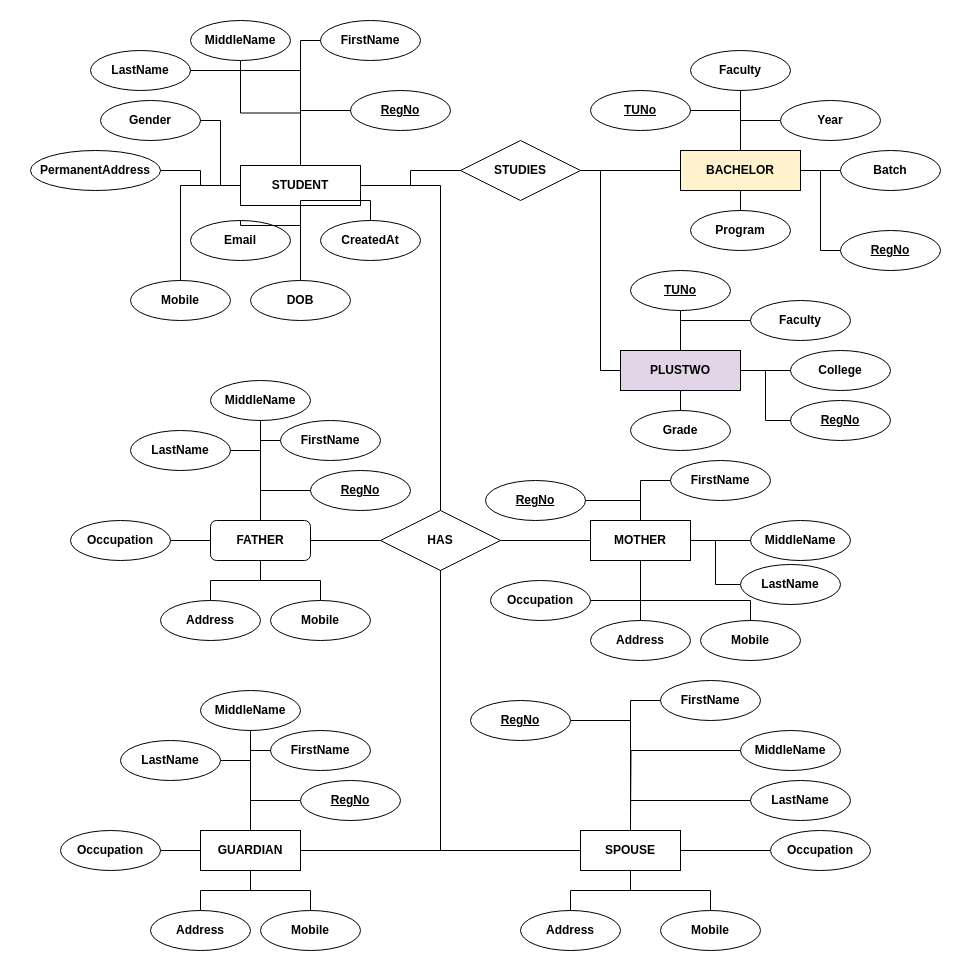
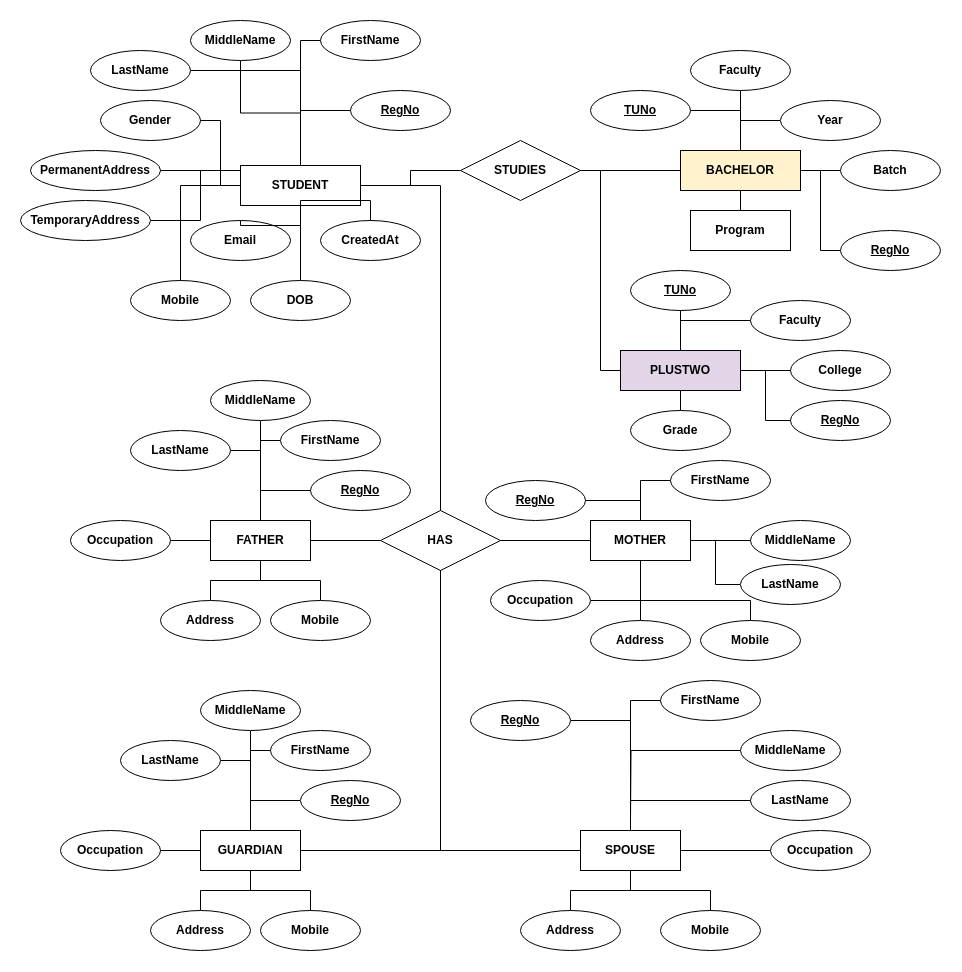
node "TemporaryAddress": added
edge "STUDENT" -- "TemporaryAddress": added
node "Program": shape ellipse -> rectangle
node "FATHER": shape rounded rectangle -> rectangle
